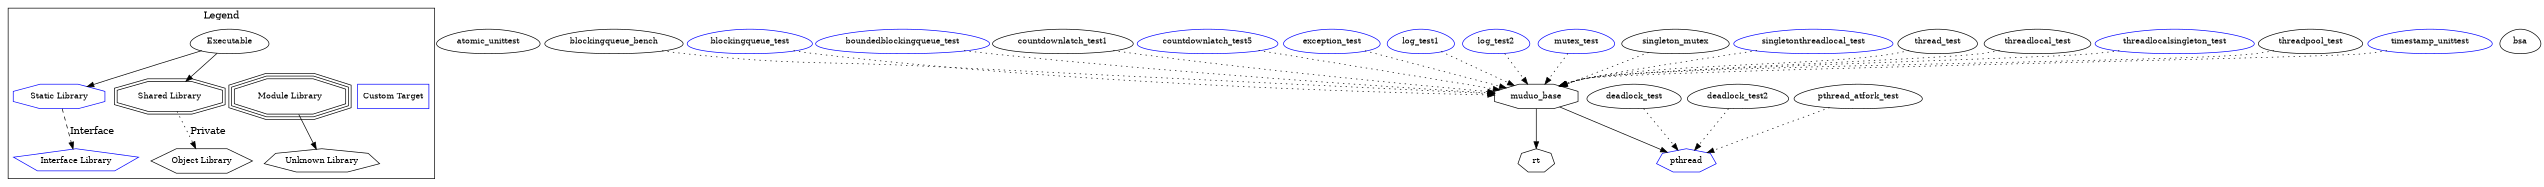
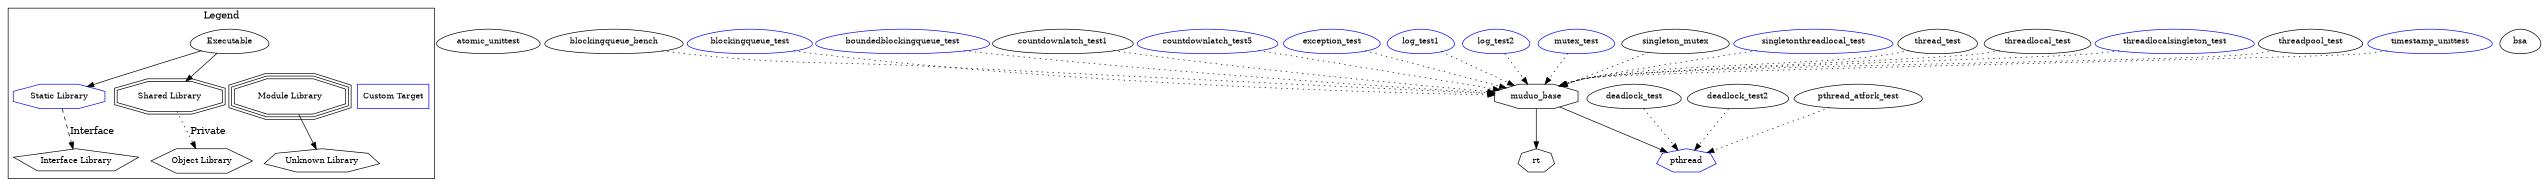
node "Interface Library": color blue -> black
